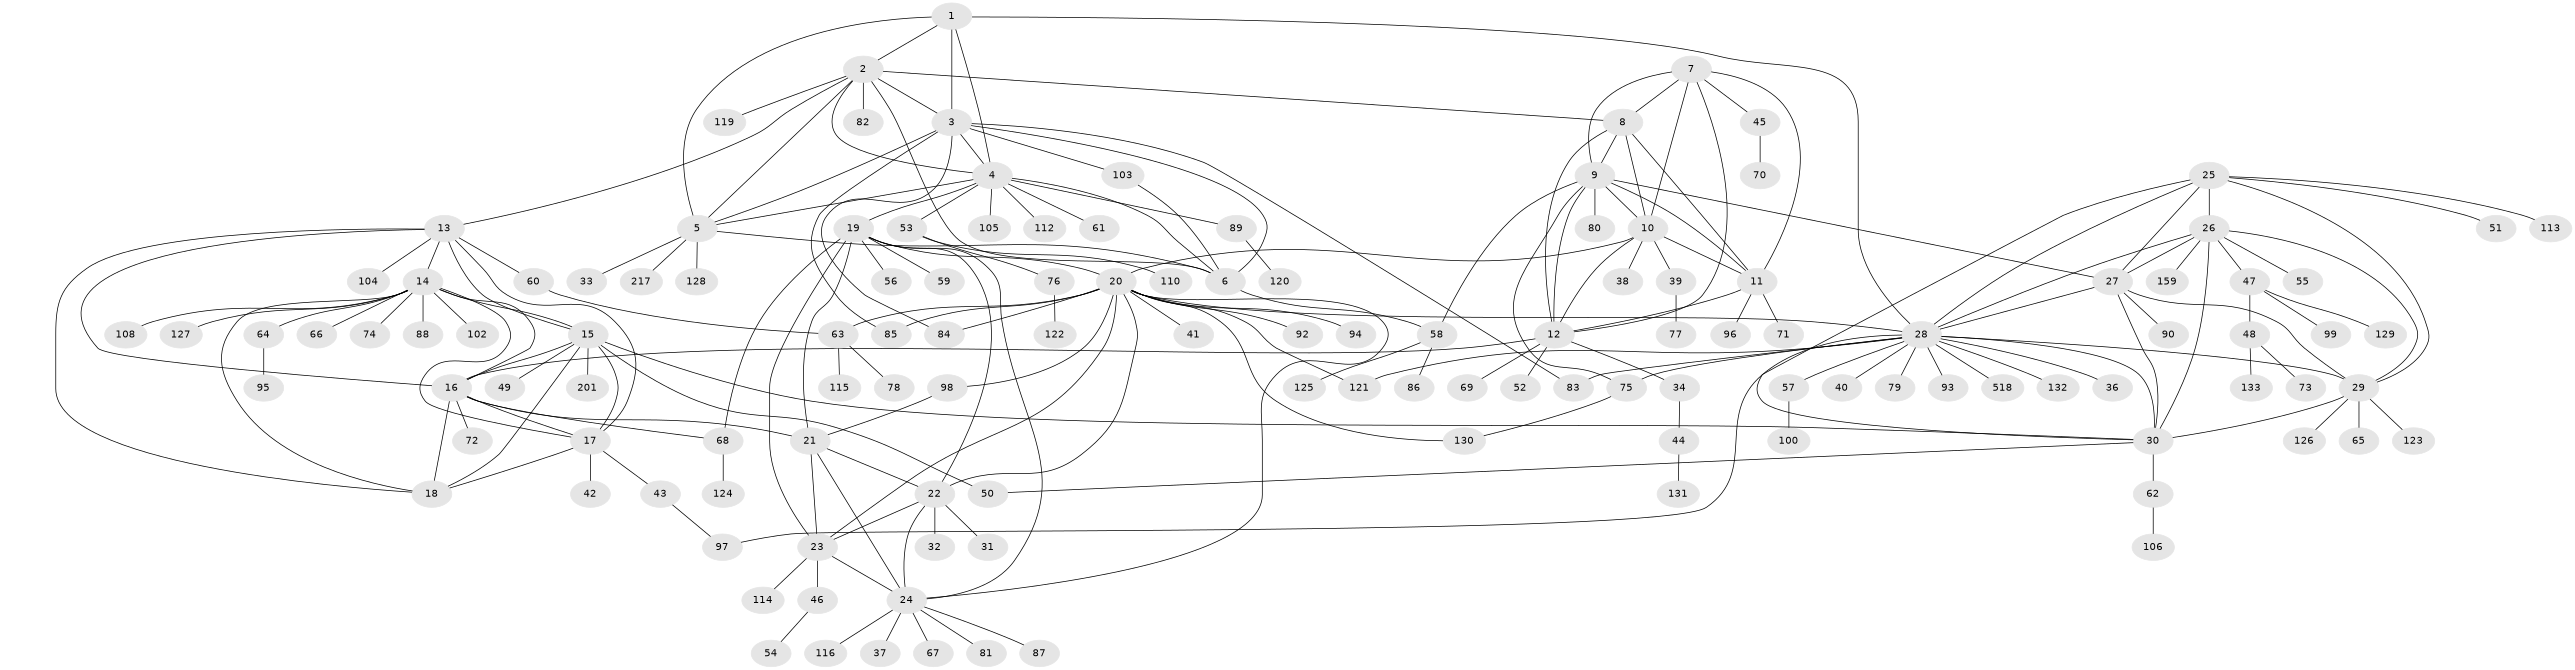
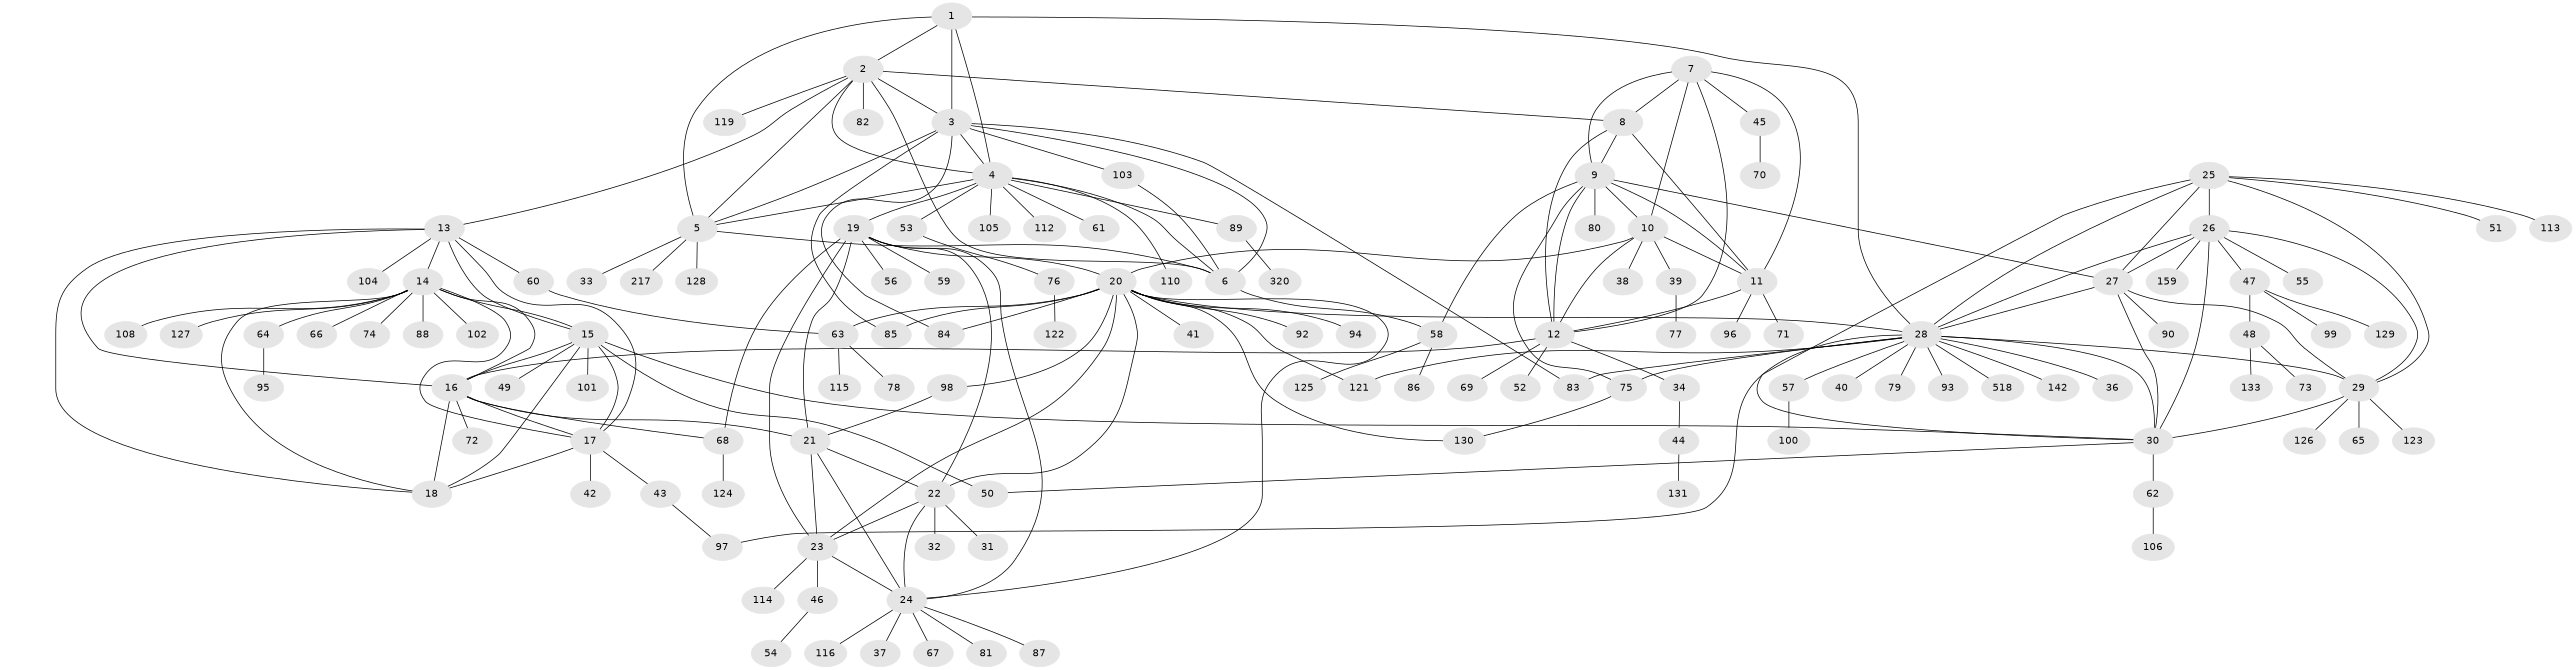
edge "8" -- "10": removed
edge "53" -- "110": now "4" -- "110"
node "120": label "120" -> "320"
node "201": label "201" -> "101"
node "132": label "132" -> "142"
